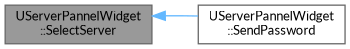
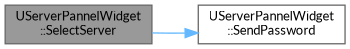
edge "UServerPannelWidget ::SendPassword" -> "UServerPannelWidget ::SelectServer": reversed
